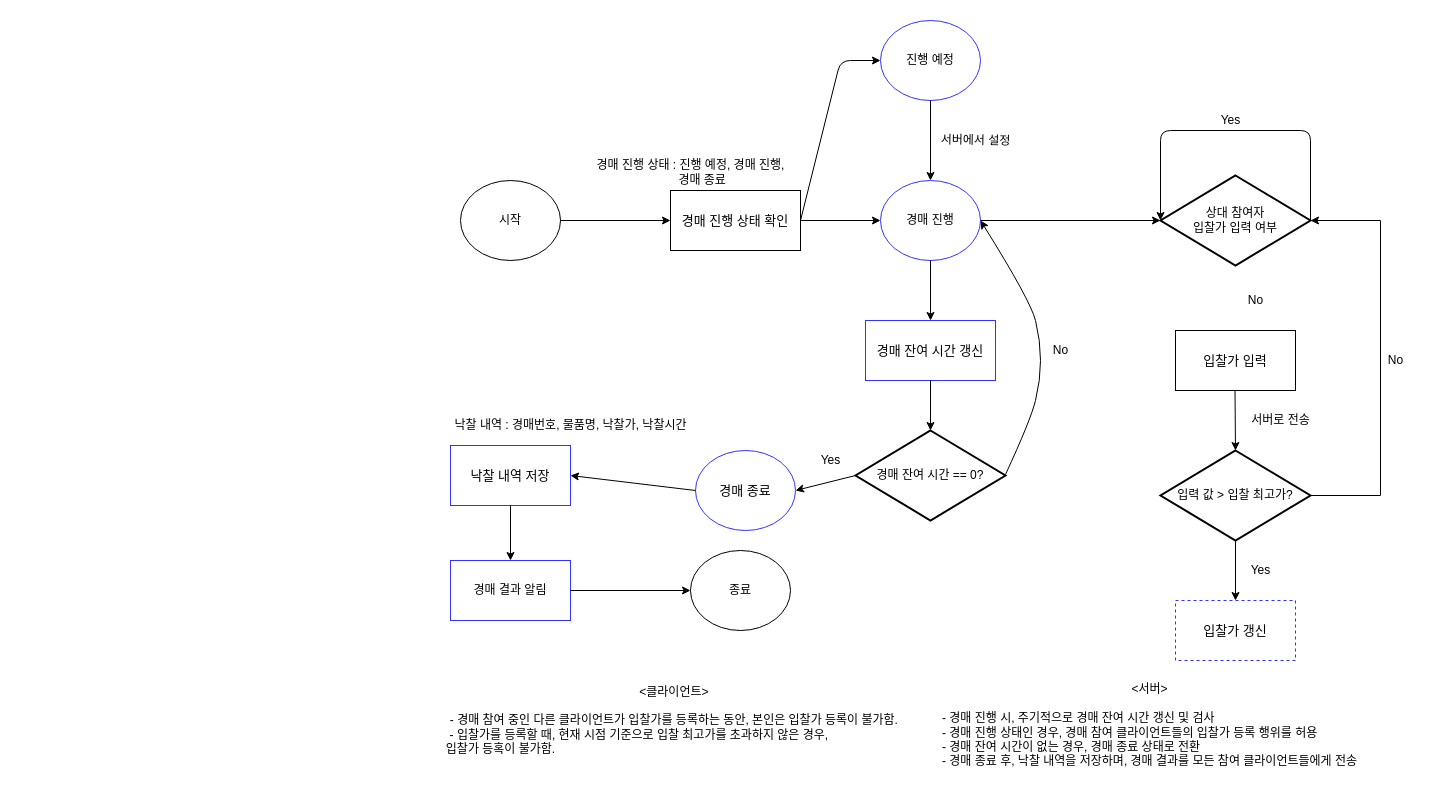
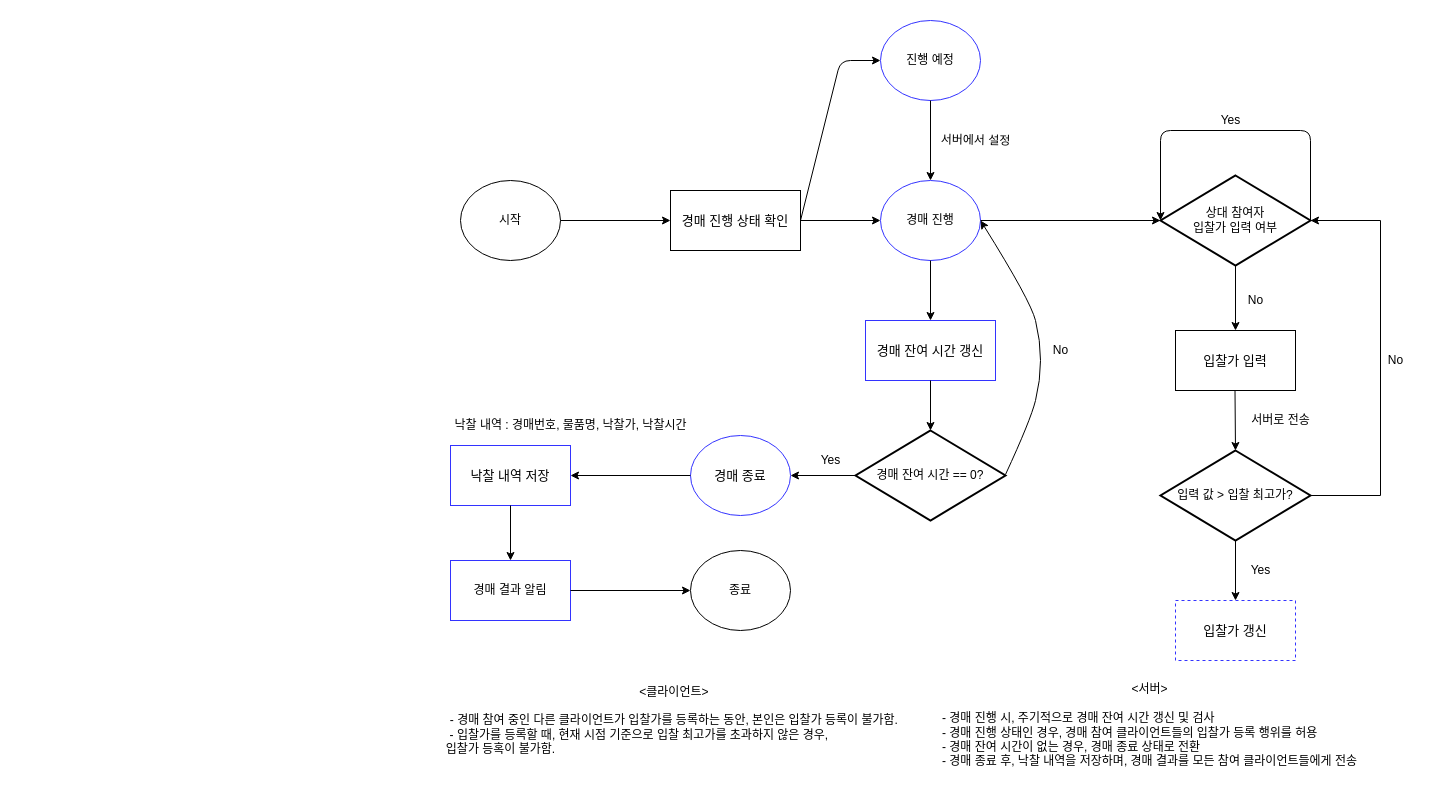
node "경매 진행 상태 : 진행 예정, 경매 진행, 경매 종료": removed
edge "상대 참여자 입찰가 입력 여부" -> "입찰가 입력": added
node "경매 종료": moved (746, 491) -> (741, 476)
